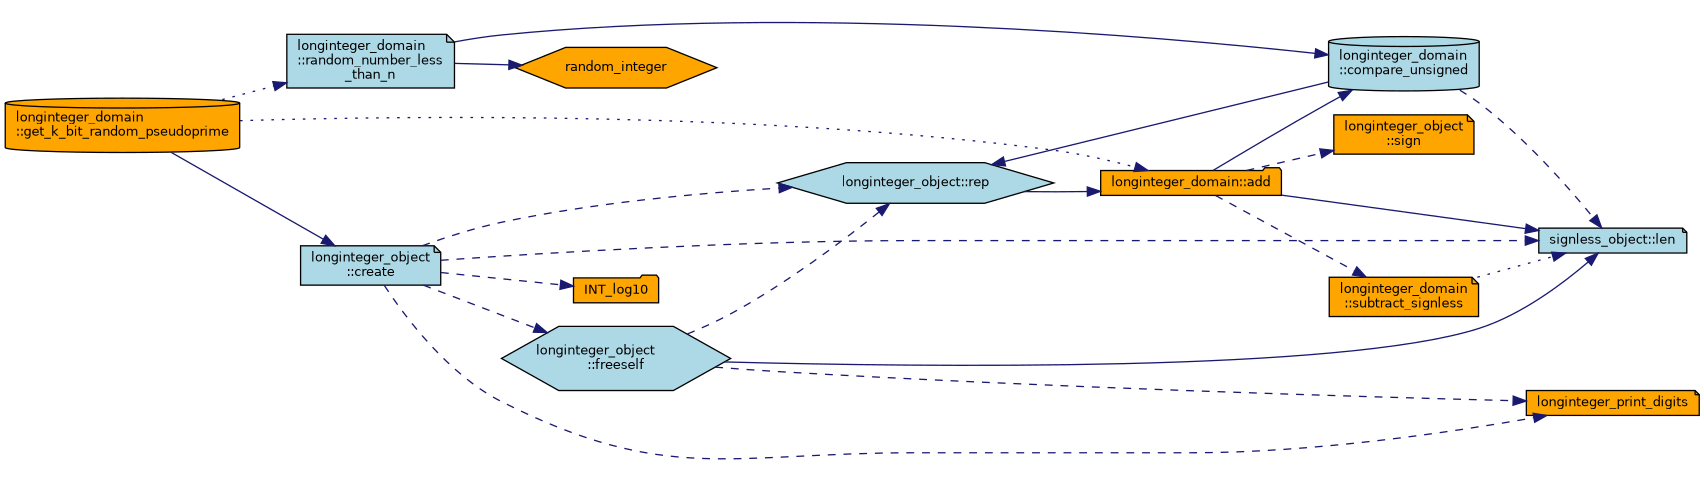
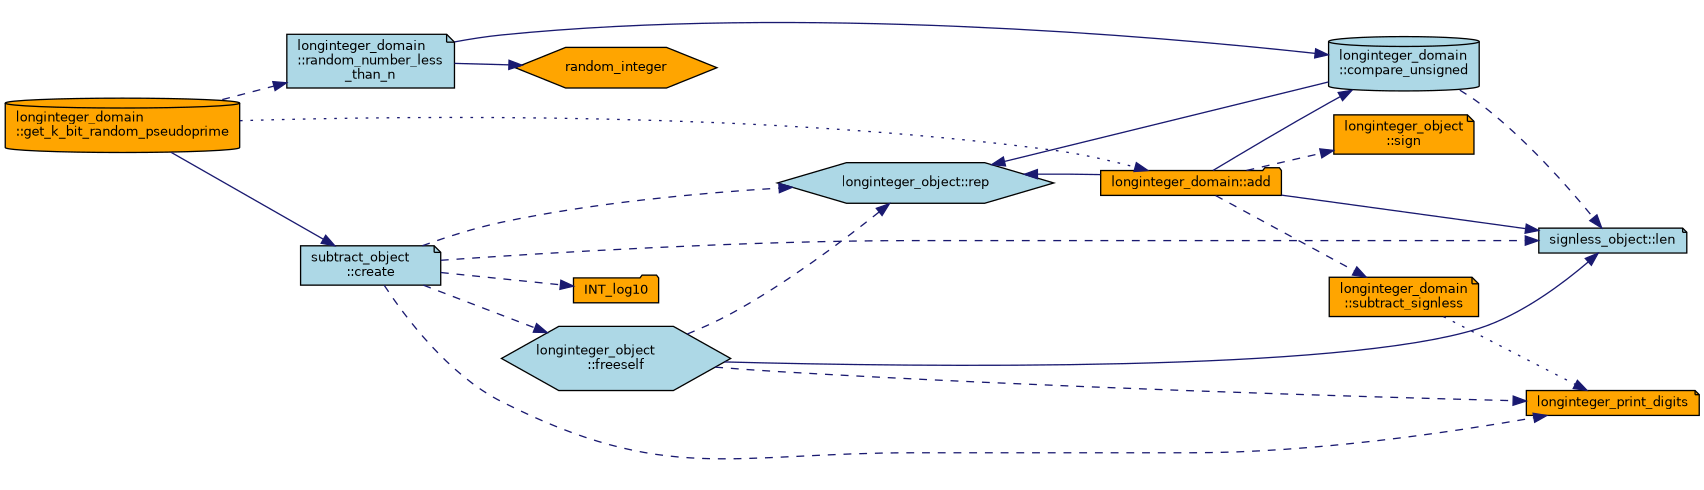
edge "longinteger_domain ::get_k_bit_random_pseudoprime" -> "longinteger_domain ::random_number_less _than_n": style dotted -> dashed
edge "longinteger_object::rep" -> "longinteger_domain::add": reversed
node "longinteger_object ::create": label "longinteger_object ::create" -> "subtract_object ::create"
edge "longinteger_domain ::subtract_signless" -> "signless_object::len": now "longinteger_domain ::subtract_signless" -> "longinteger_print_digits"
